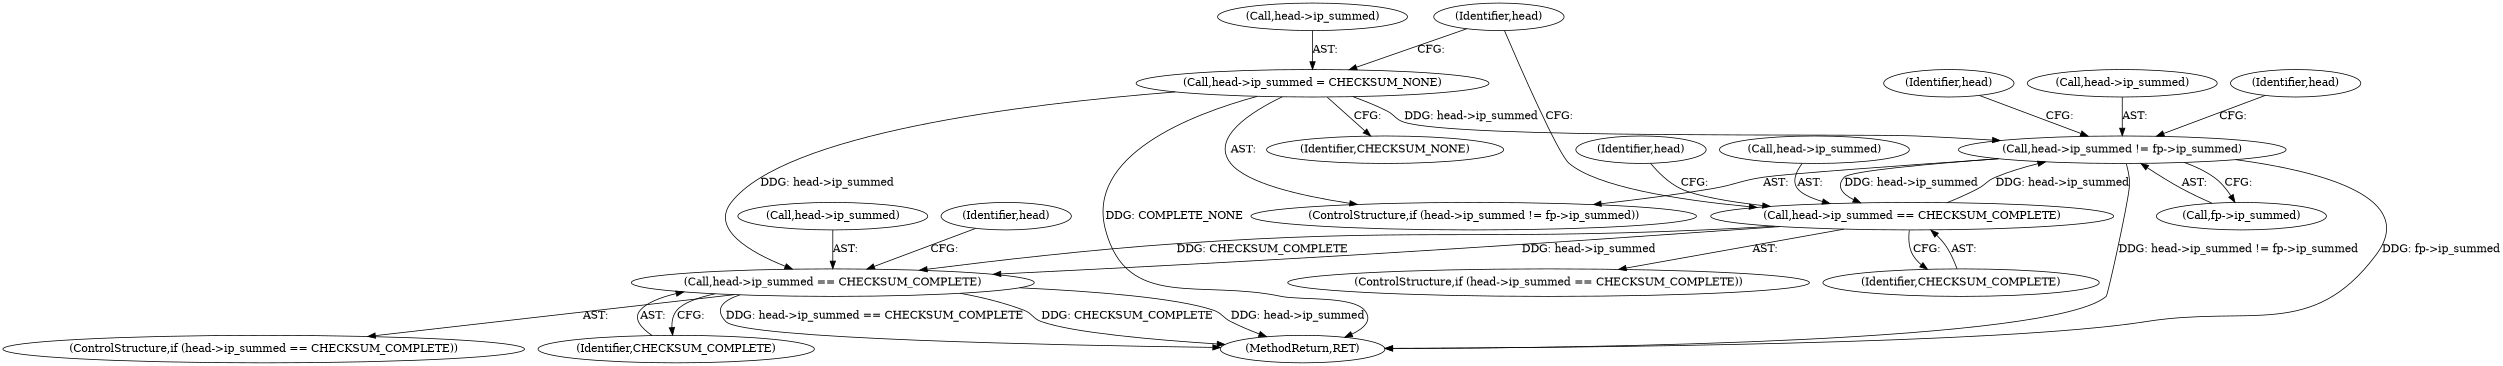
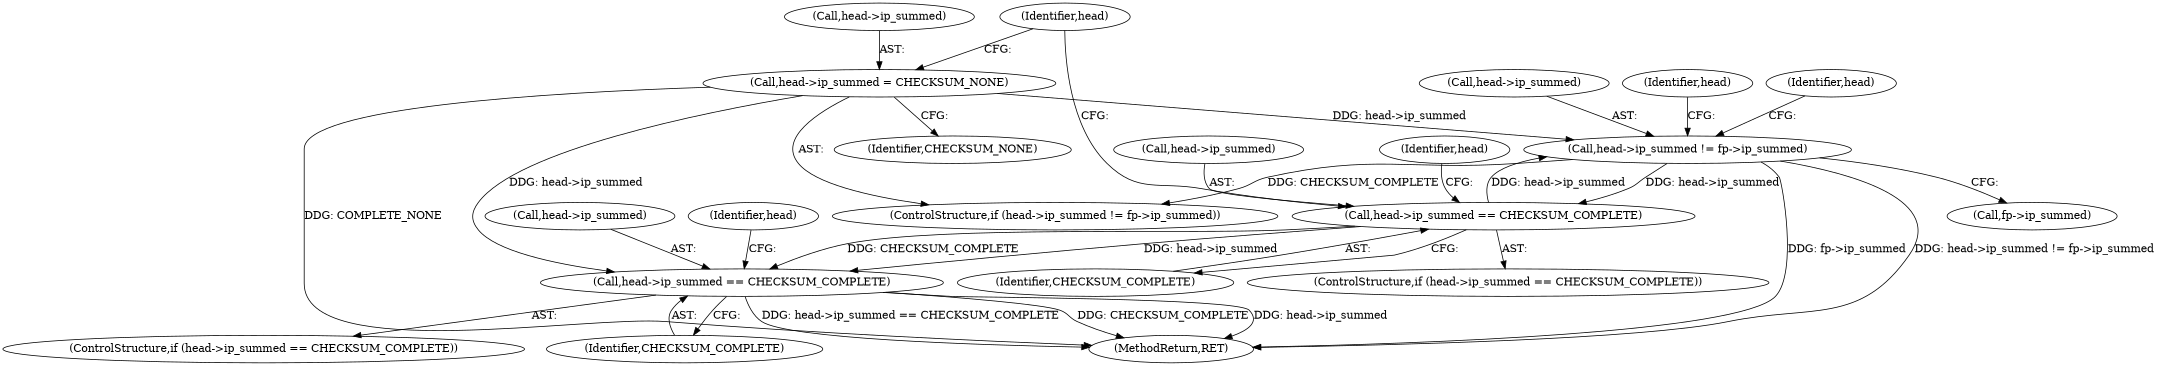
edge "(Call,head->ip_summed != fp->ip_summed)" -> "(ControlStructure,if (head->ip_summed != fp->ip_summed))": label "AST: " -> "DDG: CHECKSUM_COMPLETE"
edge "(Call,fp->ip_summed)" -> "(Call,head->ip_summed != fp->ip_summed)": removed, label "AST:"
